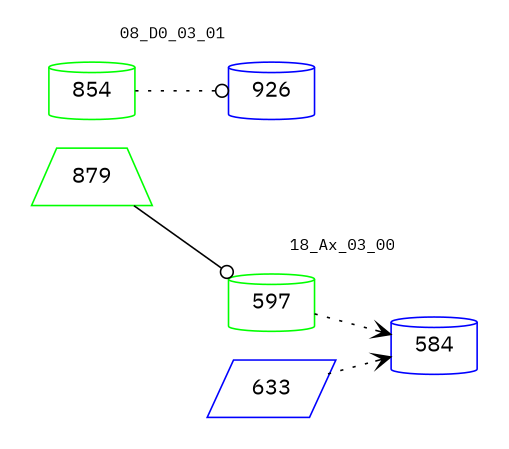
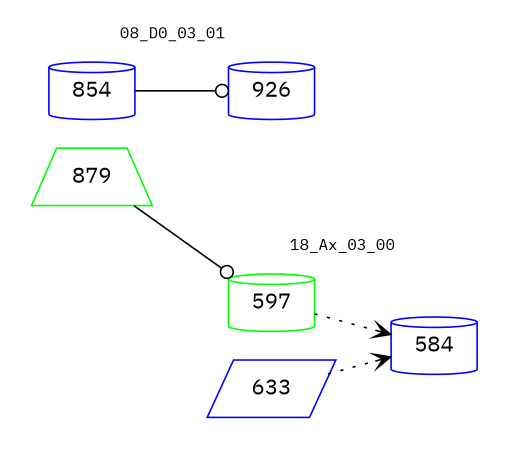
node "854": color green -> blue
edge "854" -> "926": style dotted -> solid
